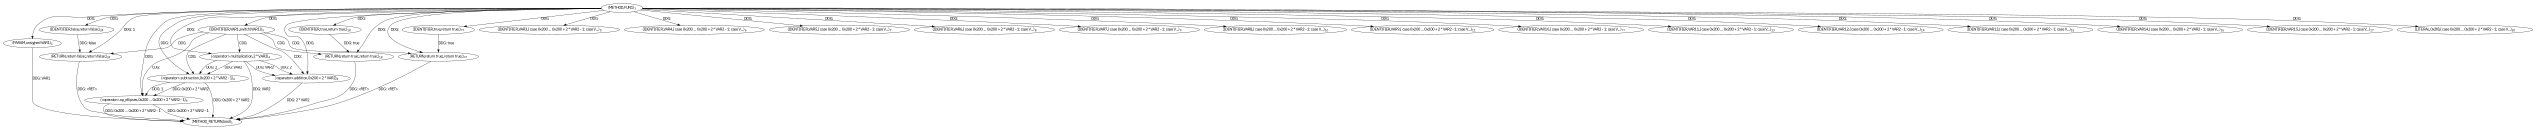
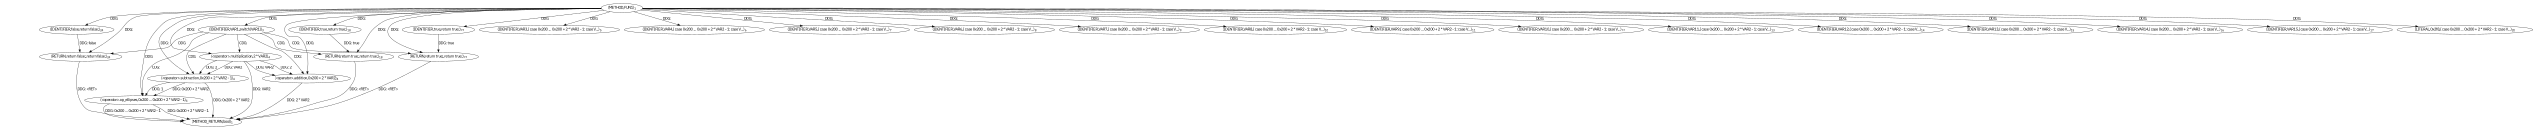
edge "(METHOD,FUN1)" -> "(RETURN,return false;,return false;)": label "DDG: 1" -> "DDG: "
node "(PARAM,unsigned VAR1)": removed
